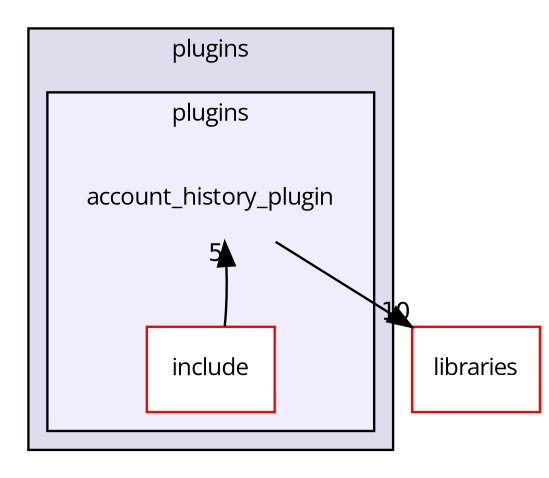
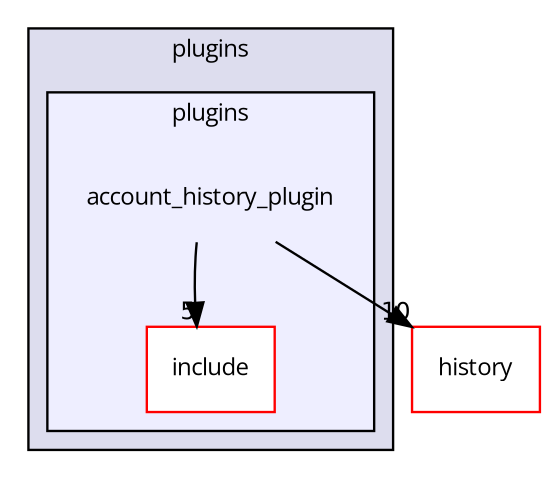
edge "include" -> "account_history_plugin": reversed
node "libraries": label "libraries" -> "history"
